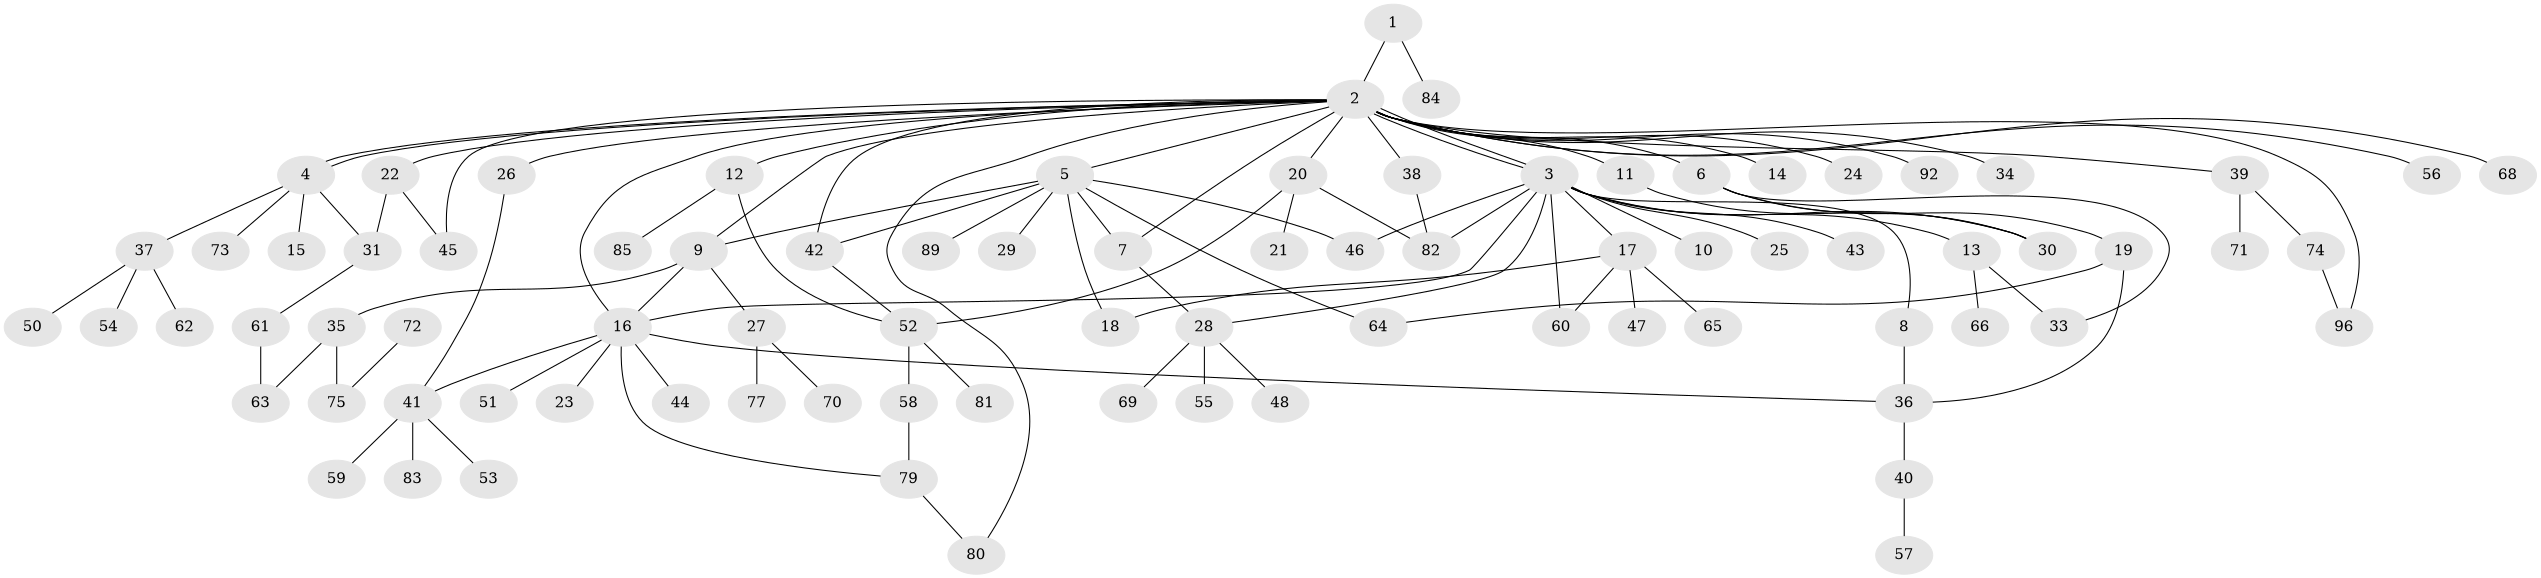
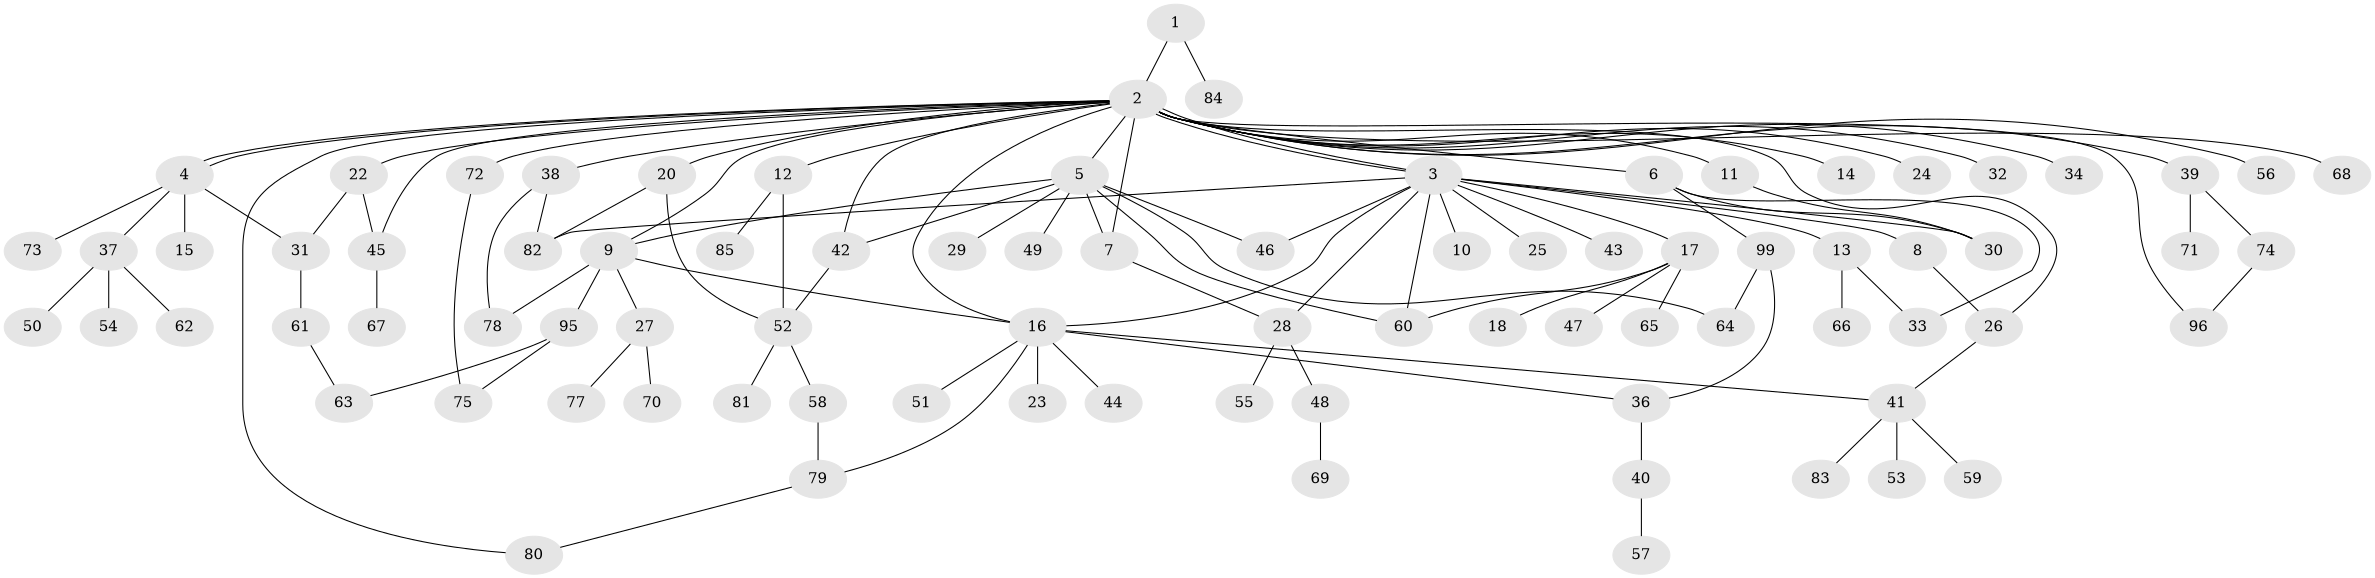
edge "2" -- "72": added
node "92": label "92" -> "32"
node "89": label "89" -> "49"
node "21": removed
node "19": label "19" -> "99"
edge "5" -- "18": now "5" -- "60"
node "35": label "35" -> "95"
node "67": added
node "78": added
edge "28" -- "69": now "48" -- "69"
edge "8" -- "36": now "8" -- "26"
